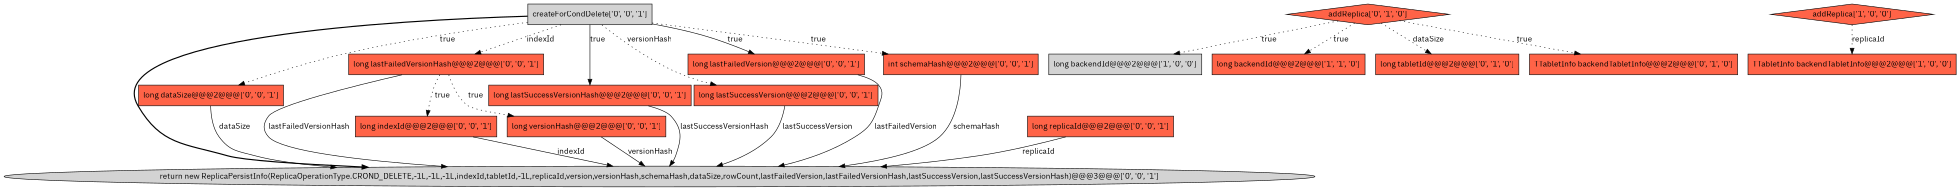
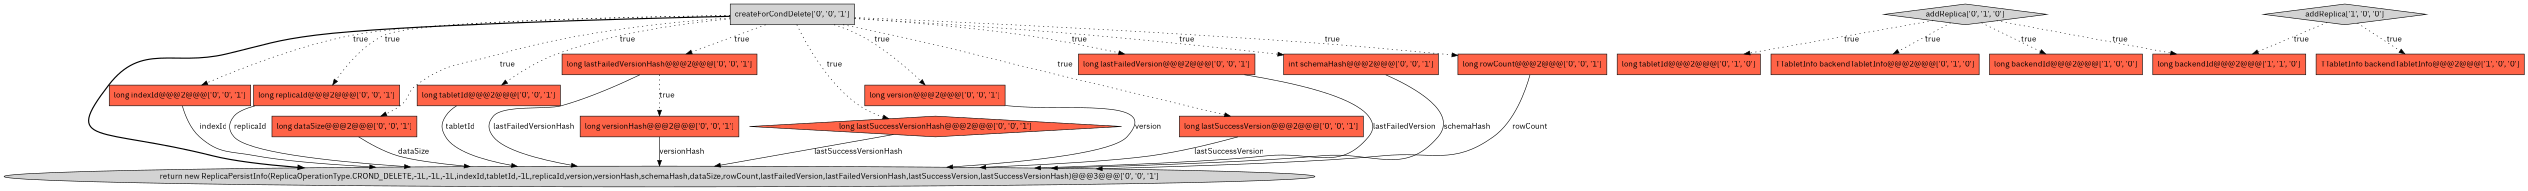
node "addReplica['0', '1', '0']": fillcolor tomato -> lightgray
node "addReplica['1', '0', '0']": fillcolor tomato -> lightgray
edge "createForCondDelete['0', '0', '1']" -> "long replicaId@@@2@@@['0', '0', '1']": added, label "true"
edge "createForCondDelete['0', '0', '1']" -> "long lastFailedVersion@@@2@@@['0', '0', '1']": style solid -> dotted
edge "addReplica['1', '0', '0']" -> "long backendId@@@2@@@['1', '1', '0']": added, label "true"
edge "createForCondDelete['0', '0', '1']" -> "long lastFailedVersionHash@@@2@@@['0', '0', '1']": label "indexId" -> "true"
edge "createForCondDelete['0', '0', '1']" -> "long lastSuccessVersion@@@2@@@['0', '0', '1']": label "versionHash" -> "true"
edge "addReplica['0', '1', '0']" -> "long tabletId@@@2@@@['0', '1', '0']": label "dataSize" -> "true"
edge "addReplica['1', '0', '0']" -> "TTabletInfo backendTabletInfo@@@2@@@['1', '0', '0']": label "replicaId" -> "true"
edge "createForCondDelete['0', '0', '1']" -> "long lastSuccessVersionHash@@@2@@@['0', '0', '1']": style solid -> dotted
node "long backendId@@@2@@@['1', '0', '0']": fillcolor lightgray -> tomato
node "long rowCount@@@2@@@['0', '0', '1']": added
edge "long lastFailedVersionHash@@@2@@@['0', '0', '1']" -> "long indexId@@@2@@@['0', '0', '1']": now "createForCondDelete['0', '0', '1']" -> "long indexId@@@2@@@['0', '0', '1']"
node "long tabletId@@@2@@@['0', '0', '1']": added
node "long lastSuccessVersionHash@@@2@@@['0', '0', '1']": shape box -> diamond
node "long version@@@2@@@['0', '0', '1']": added
